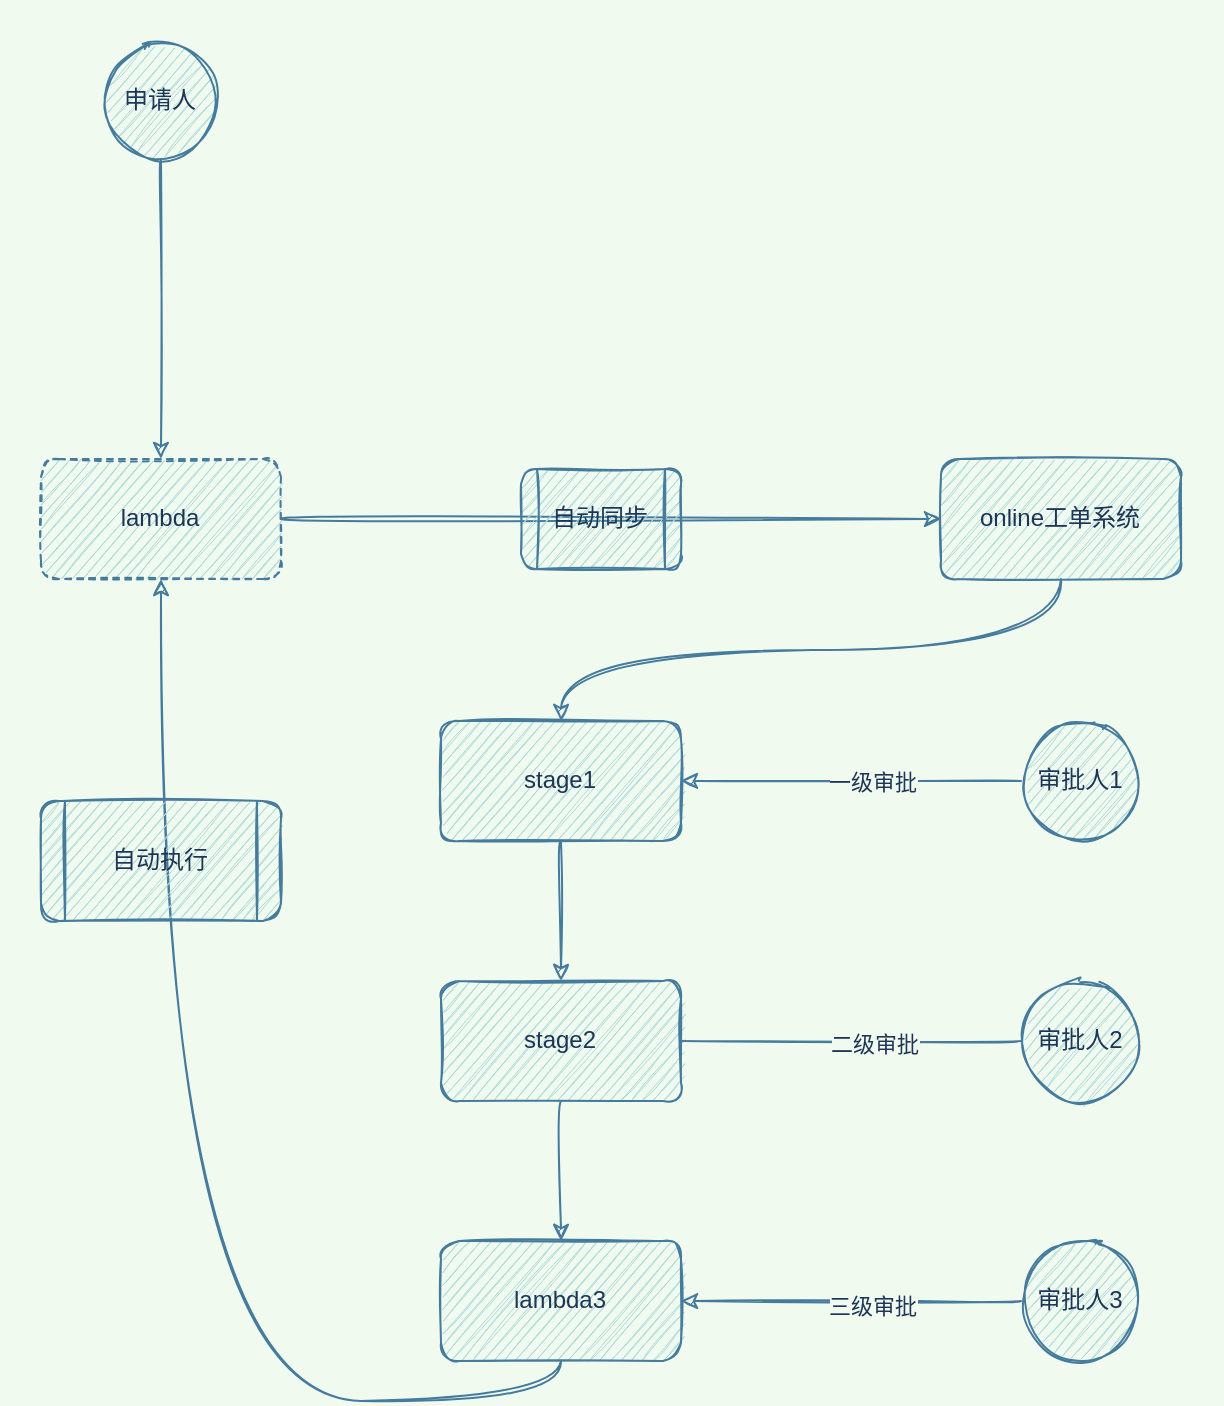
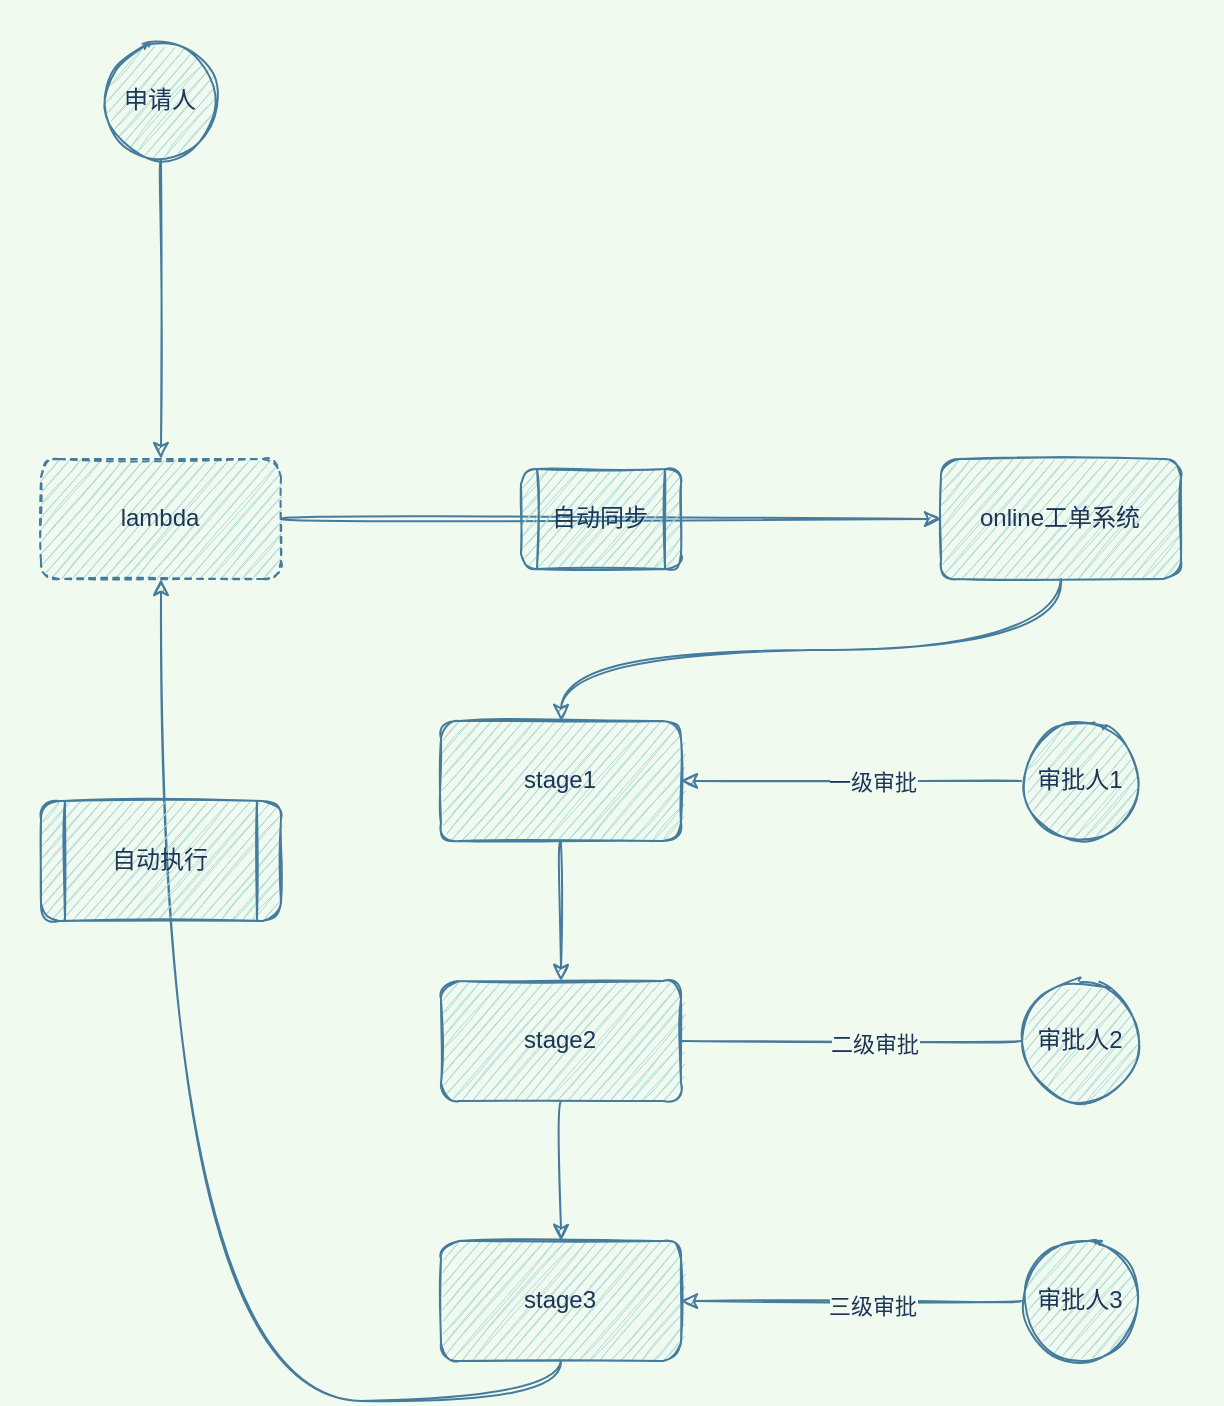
node "lambda3": label "lambda3" -> "stage3"
